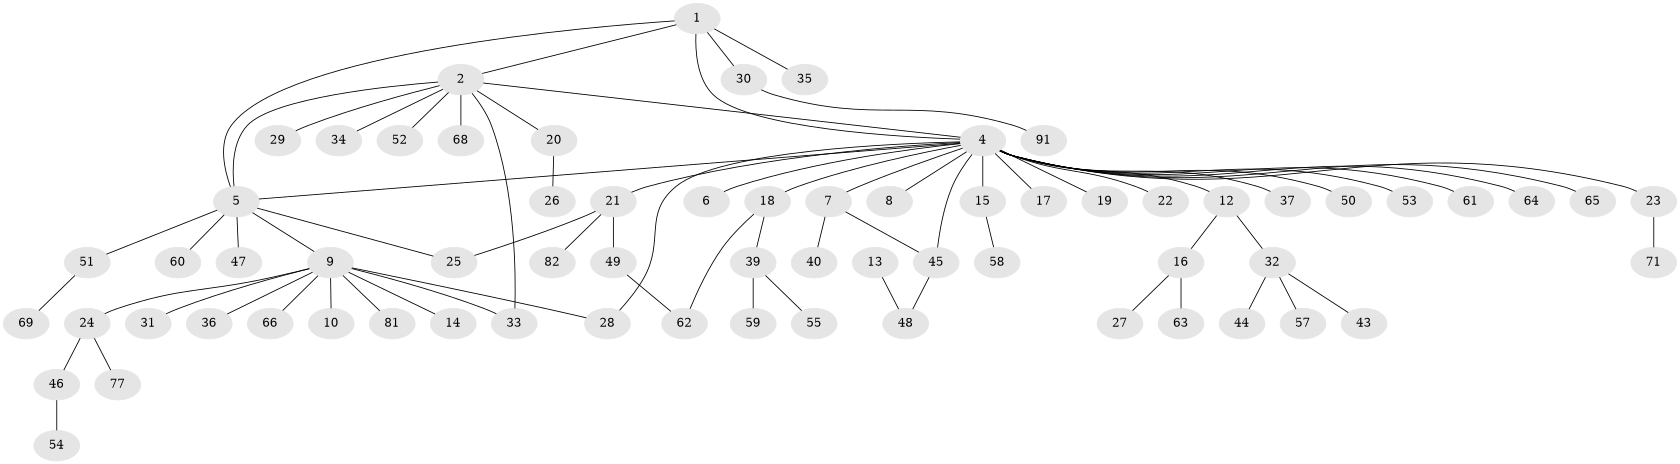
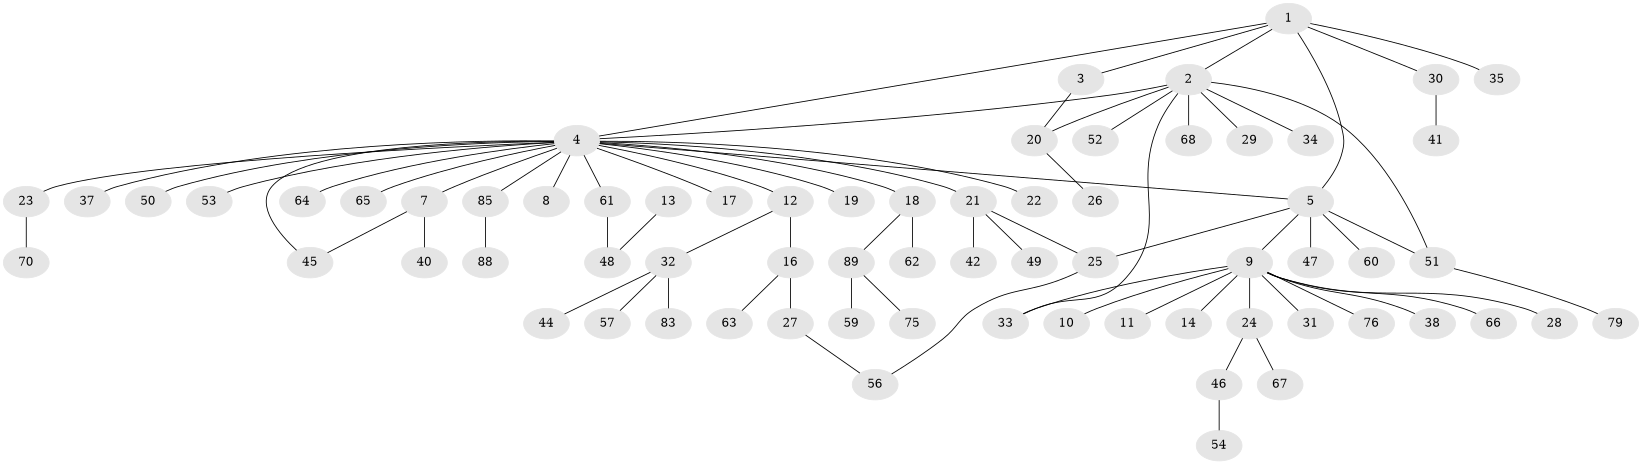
node "3": added
edge "2" -- "5": now "2" -- "51"
node "91": label "91" -> "41"
edge "4" -- "28": removed
node "6": removed
node "15": label "15" -> "85"
node "82": label "82" -> "42"
node "39": label "39" -> "89"
node "58": label "58" -> "88"
node "71": label "71" -> "70"
edge "49" -- "62": removed
edge "45" -- "48": now "61" -- "48"
node "69": label "69" -> "79"
node "36": label "36" -> "76"
node "81": label "81" -> "11"
node "55": label "55" -> "75"
node "43": label "43" -> "83"
node "38": added
node "77": label "77" -> "67"
node "56": added
